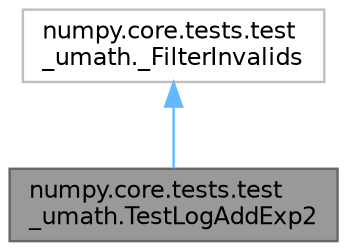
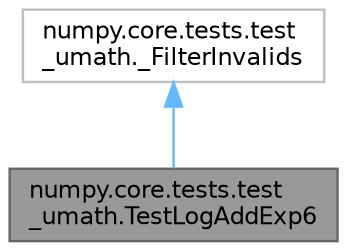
node "numpy.core.tests.test _umath.TestLogAddExp2": label "numpy.core.tests.test _umath.TestLogAddExp2" -> "numpy.core.tests.test _umath.TestLogAddExp6"
